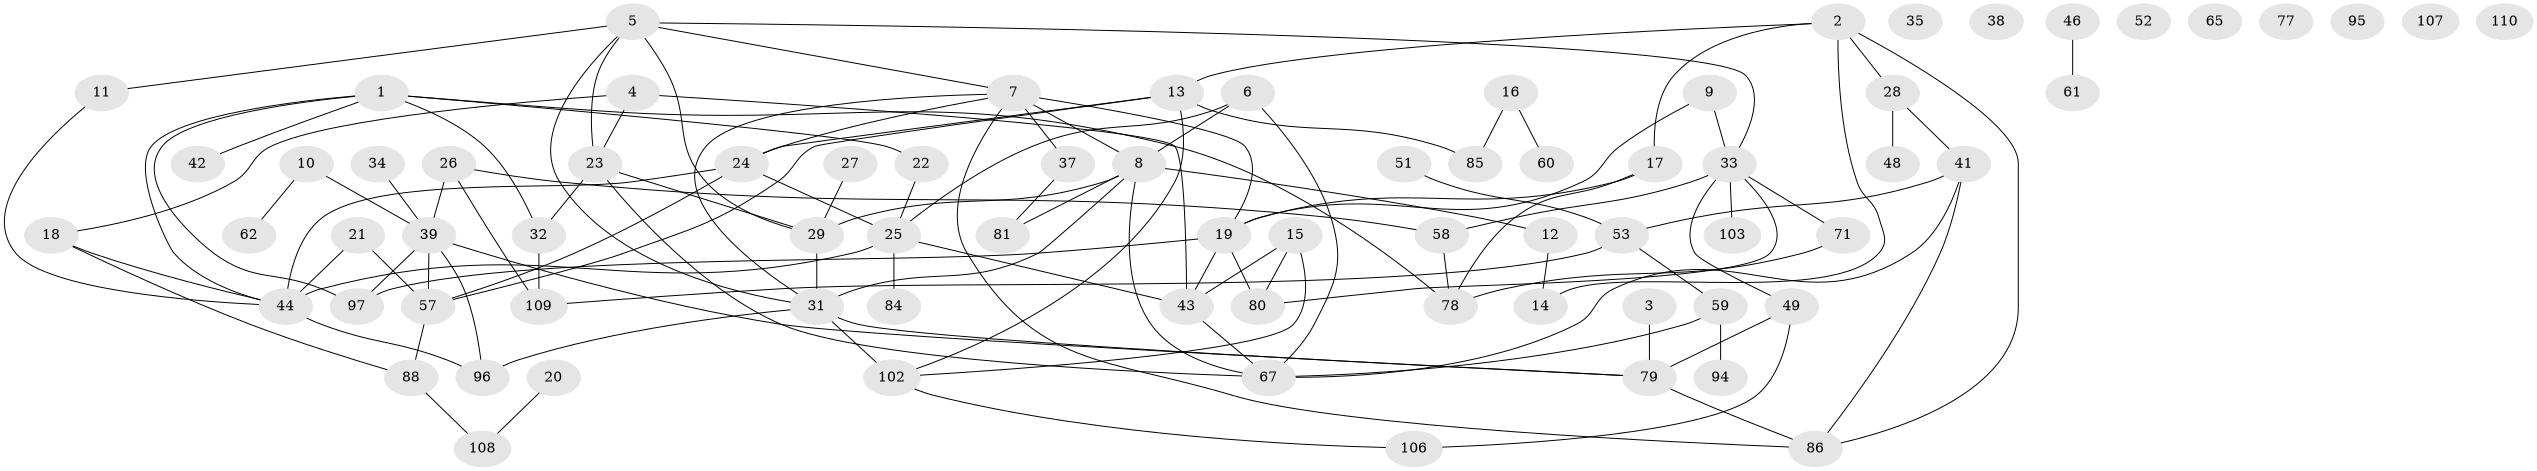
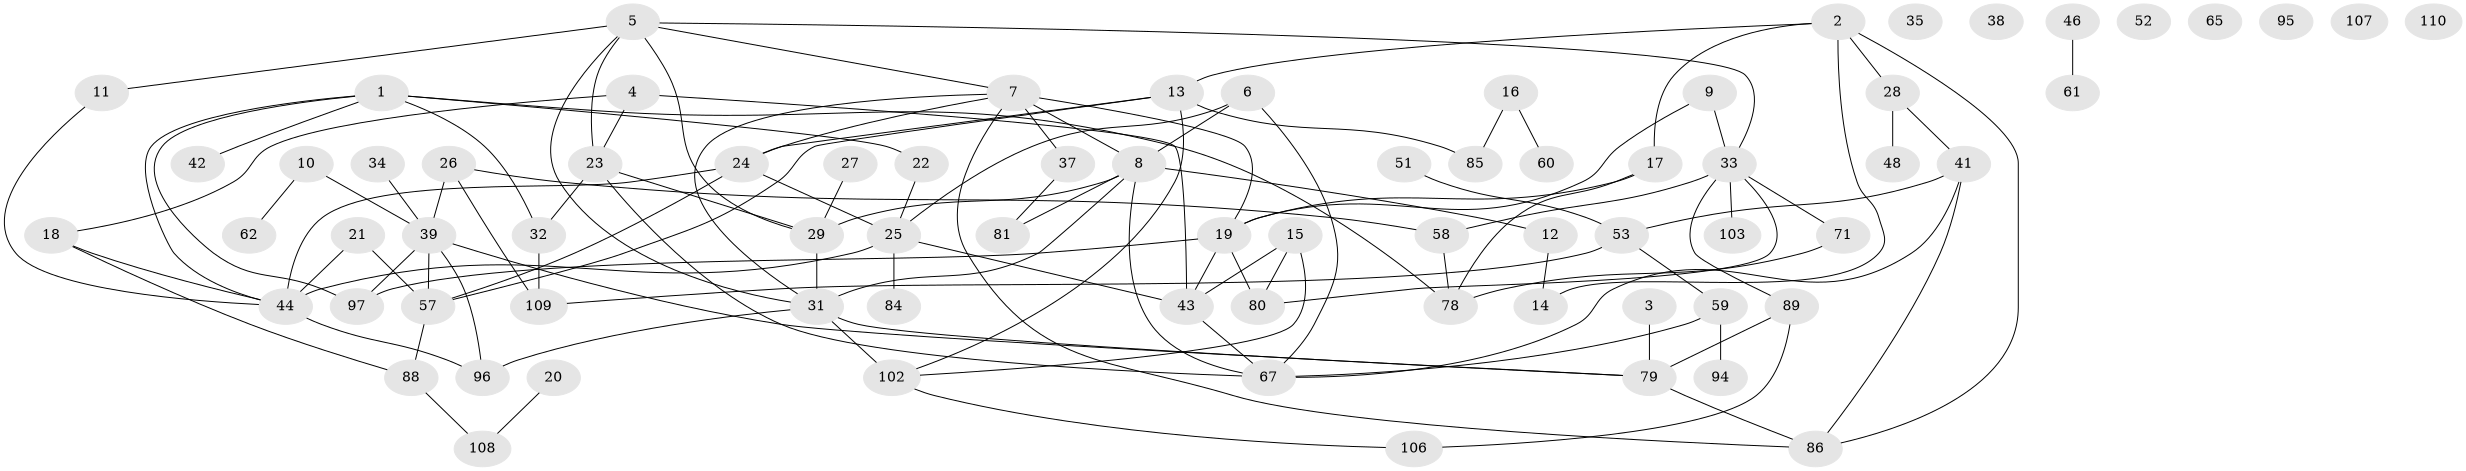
node "77": removed
node "49": label "49" -> "89"
